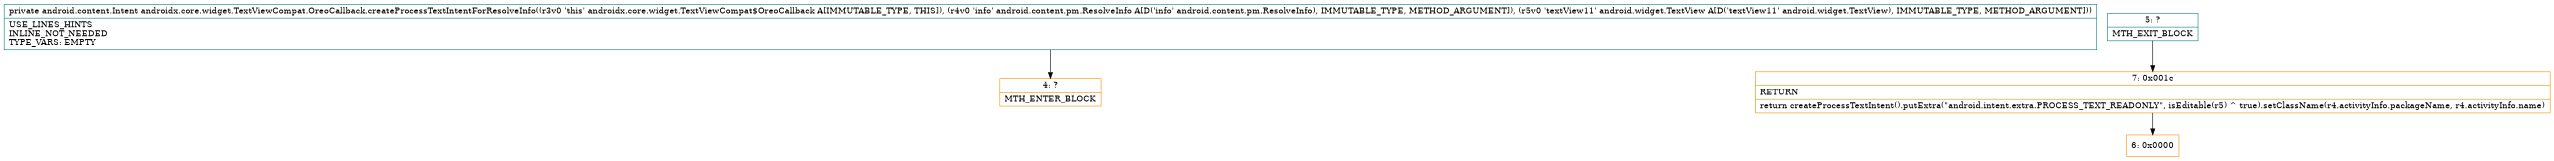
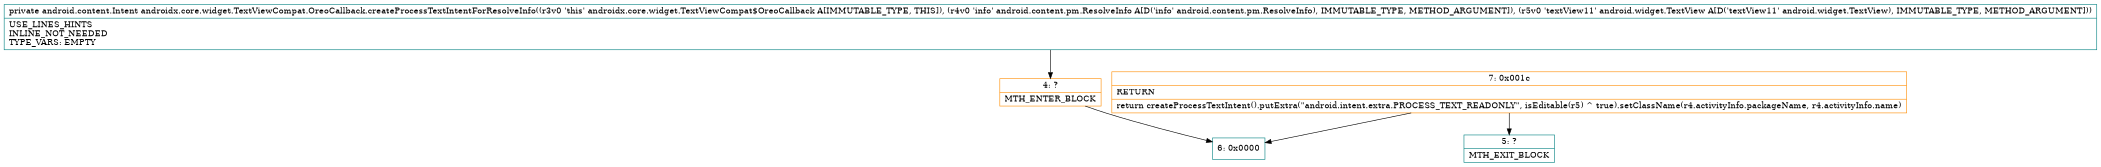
edge "5: ?" -> "7: 0x001c": reversed
edge "4: ?" -> "6: 0x0000": added
node "6: 0x0000": color darkorange -> teal
